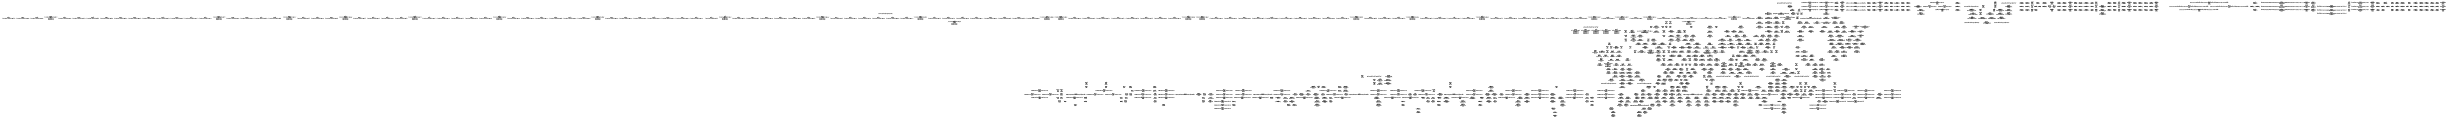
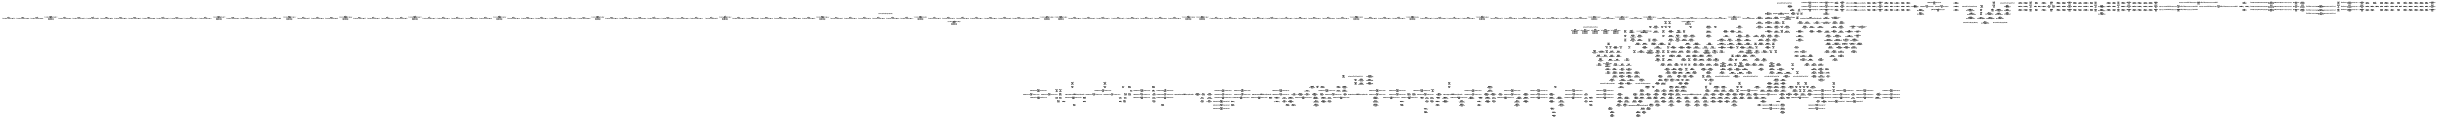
node "CE0x55b2730": added
